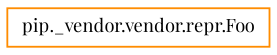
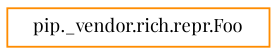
node "pip._vendor.vendor.repr.Foo": label "pip._vendor.vendor.repr.Foo" -> "pip._vendor.rich.repr.Foo"
